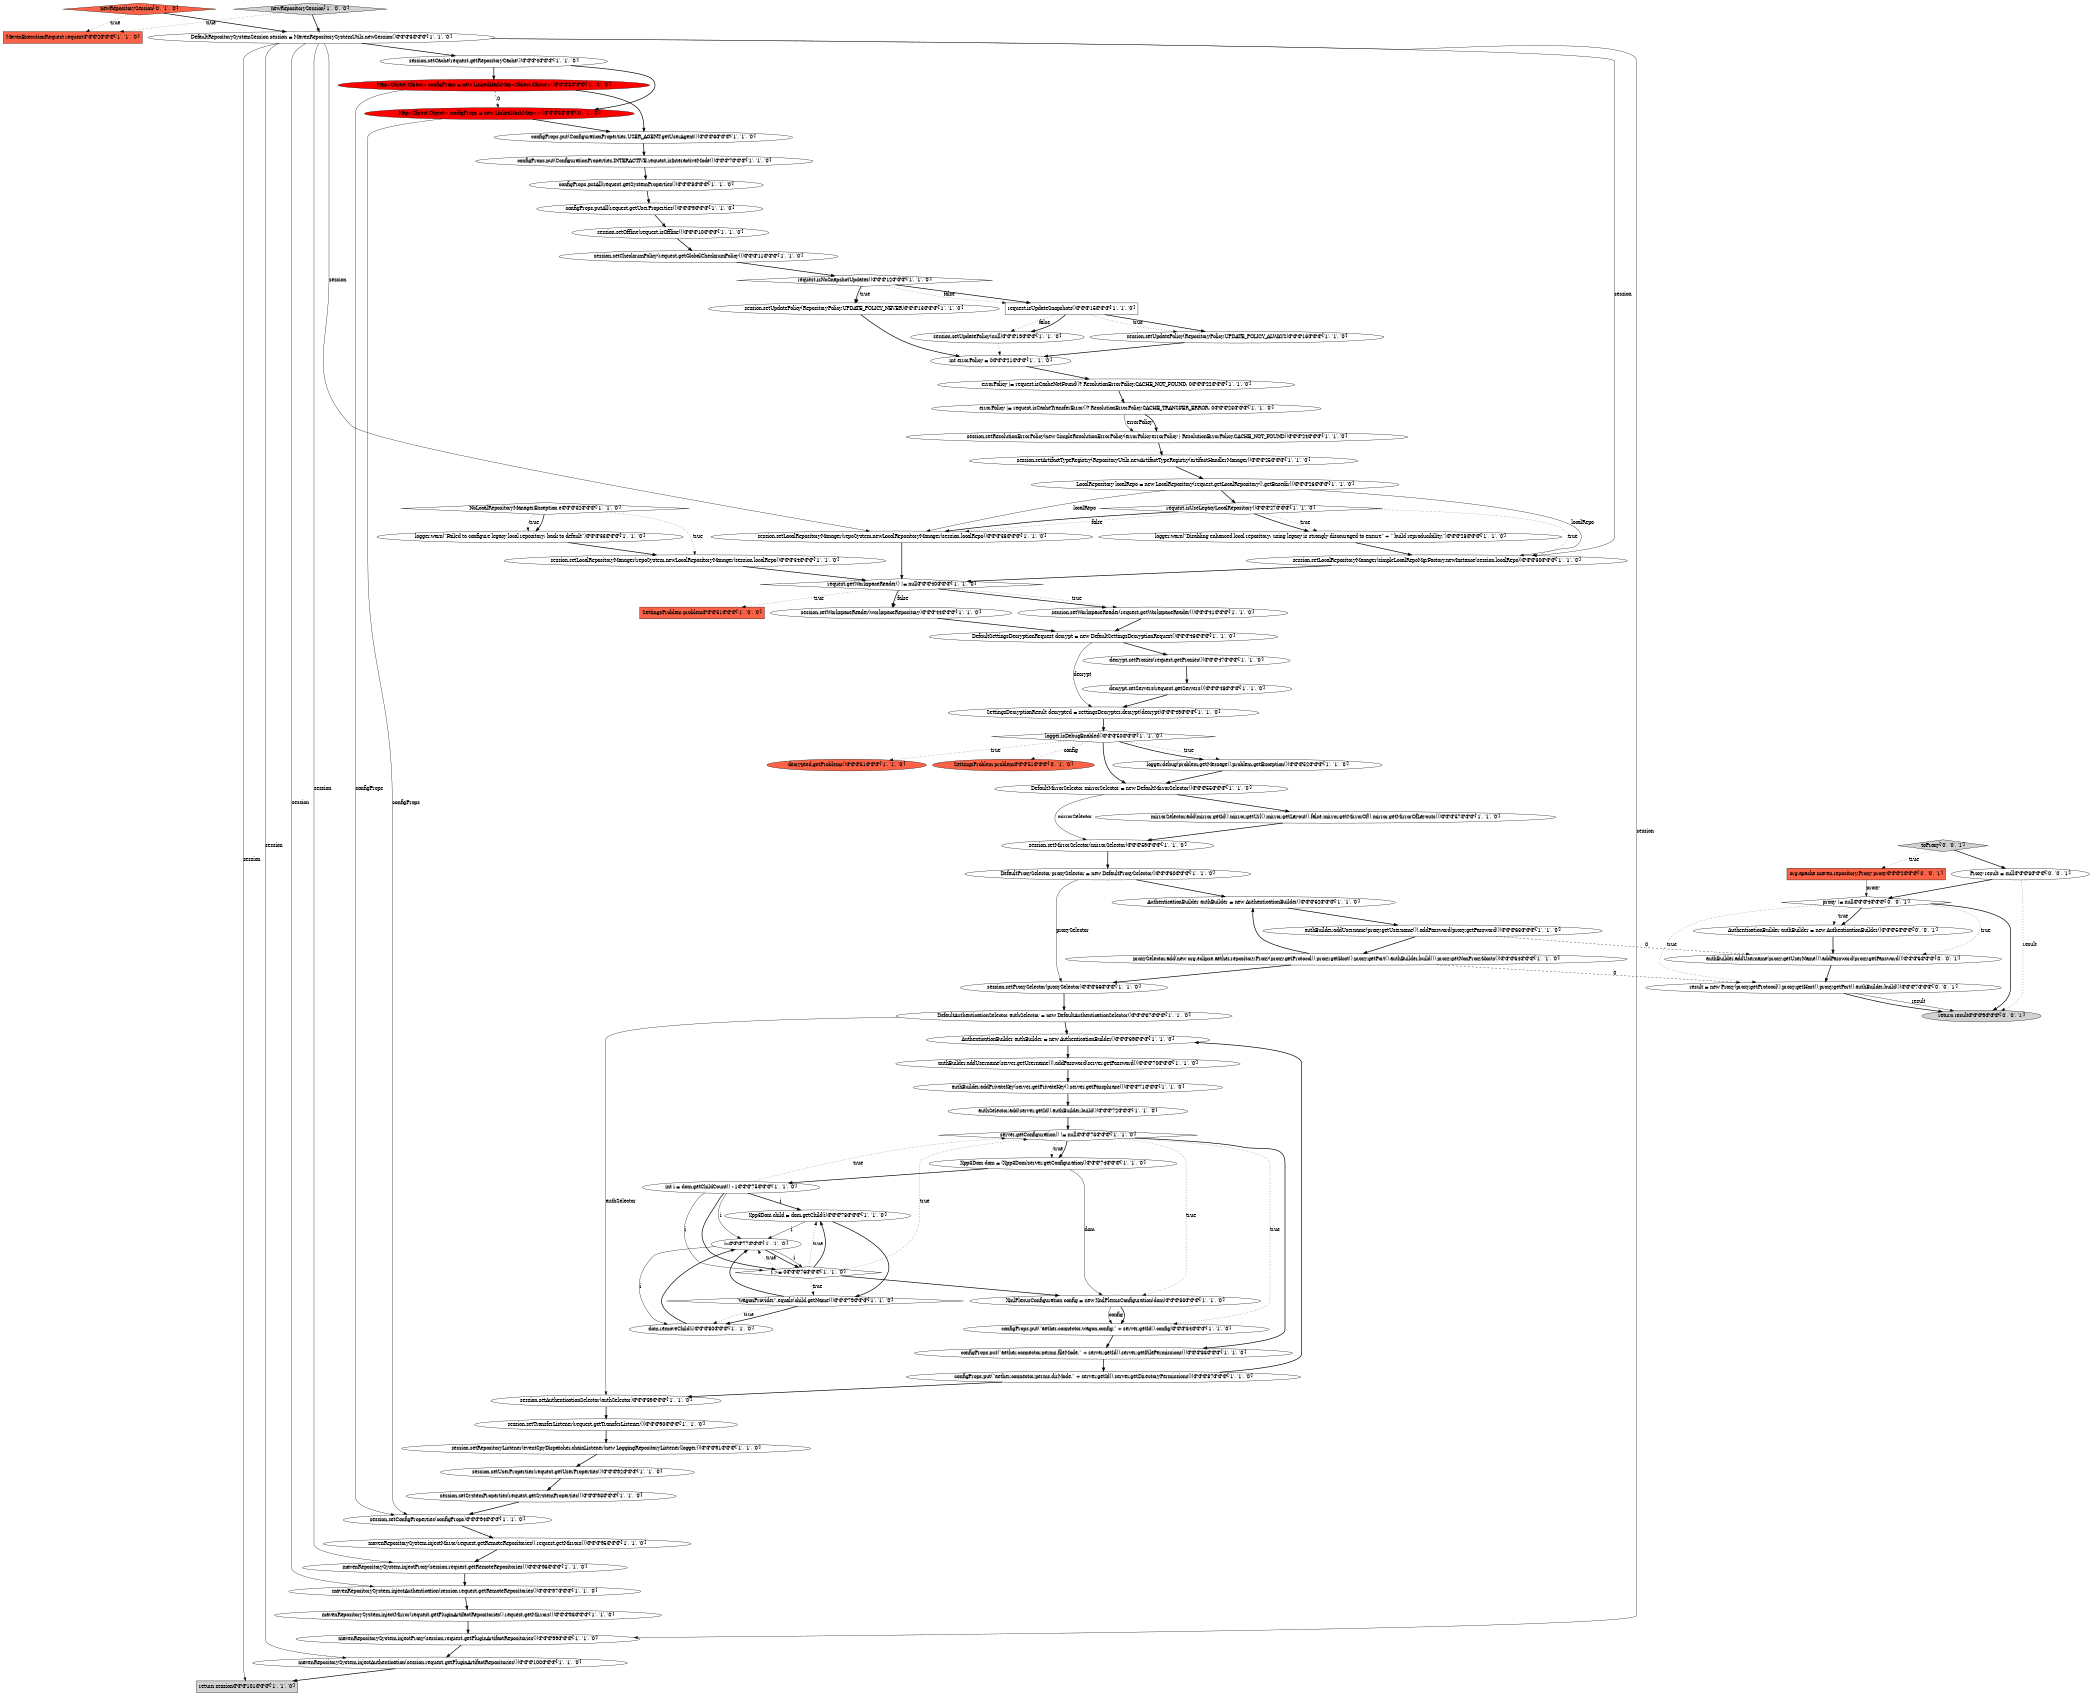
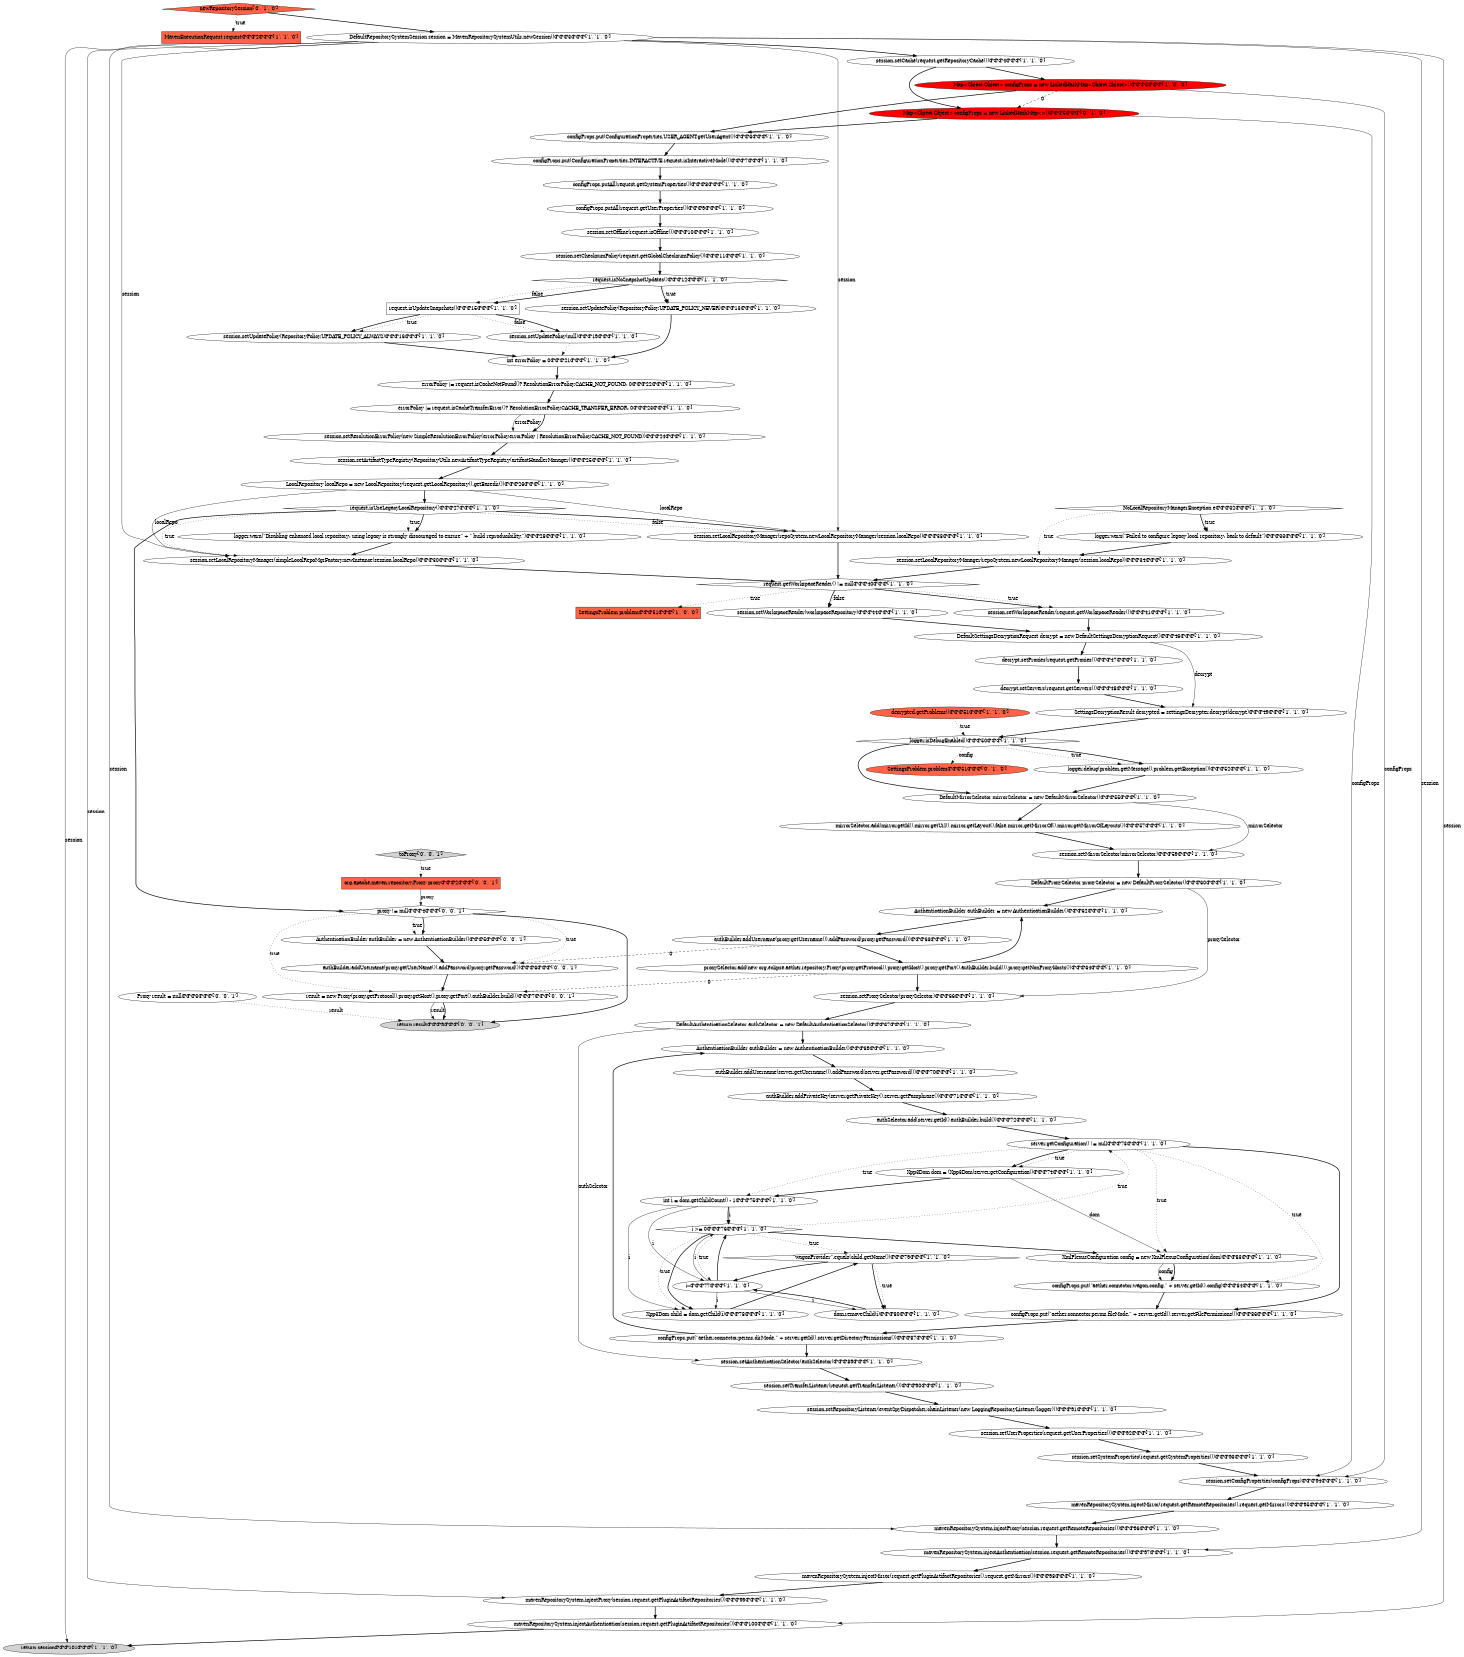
node "newRepositorySession['1', '0', '0']": removed
edge "logger.isDebugEnabled()@@@50@@@['1', '1', '0']" -> "decrypted.getProblems()@@@51@@@['1', '1', '0']": reversed
edge "toProxy['0', '0', '1']" -> "Proxy result = null@@@3@@@['0', '0', '1']": removed
edge "Proxy result = null@@@3@@@['0', '0', '1']" -> "proxy != null@@@4@@@['0', '0', '1']": now "request.isUseLegacyLocalRepository()@@@27@@@['1', '1', '0']" -> "proxy != null@@@4@@@['0', '0', '1']"
node "server.getConfiguration() != null@@@73@@@['1', '1', '0']": shape diamond -> ellipse
edge "int i = dom.getChildCount() - 1@@@75@@@['1', '1', '0']" -> "server.getConfiguration() != null@@@73@@@['1', '1', '0']": reversed
edge "int i = dom.getChildCount() - 1@@@75@@@['1', '1', '0']" -> "Xpp3Dom child = dom.getChild(i)@@@78@@@['1', '1', '0']": style bold -> solid
edge "Xpp3Dom child = dom.getChild(i)@@@78@@@['1', '1', '0']" -> "i--@@@77@@@['1', '1', '0']": reversed
node "return session@@@101@@@['1', '1', '0']": shape box -> ellipse
